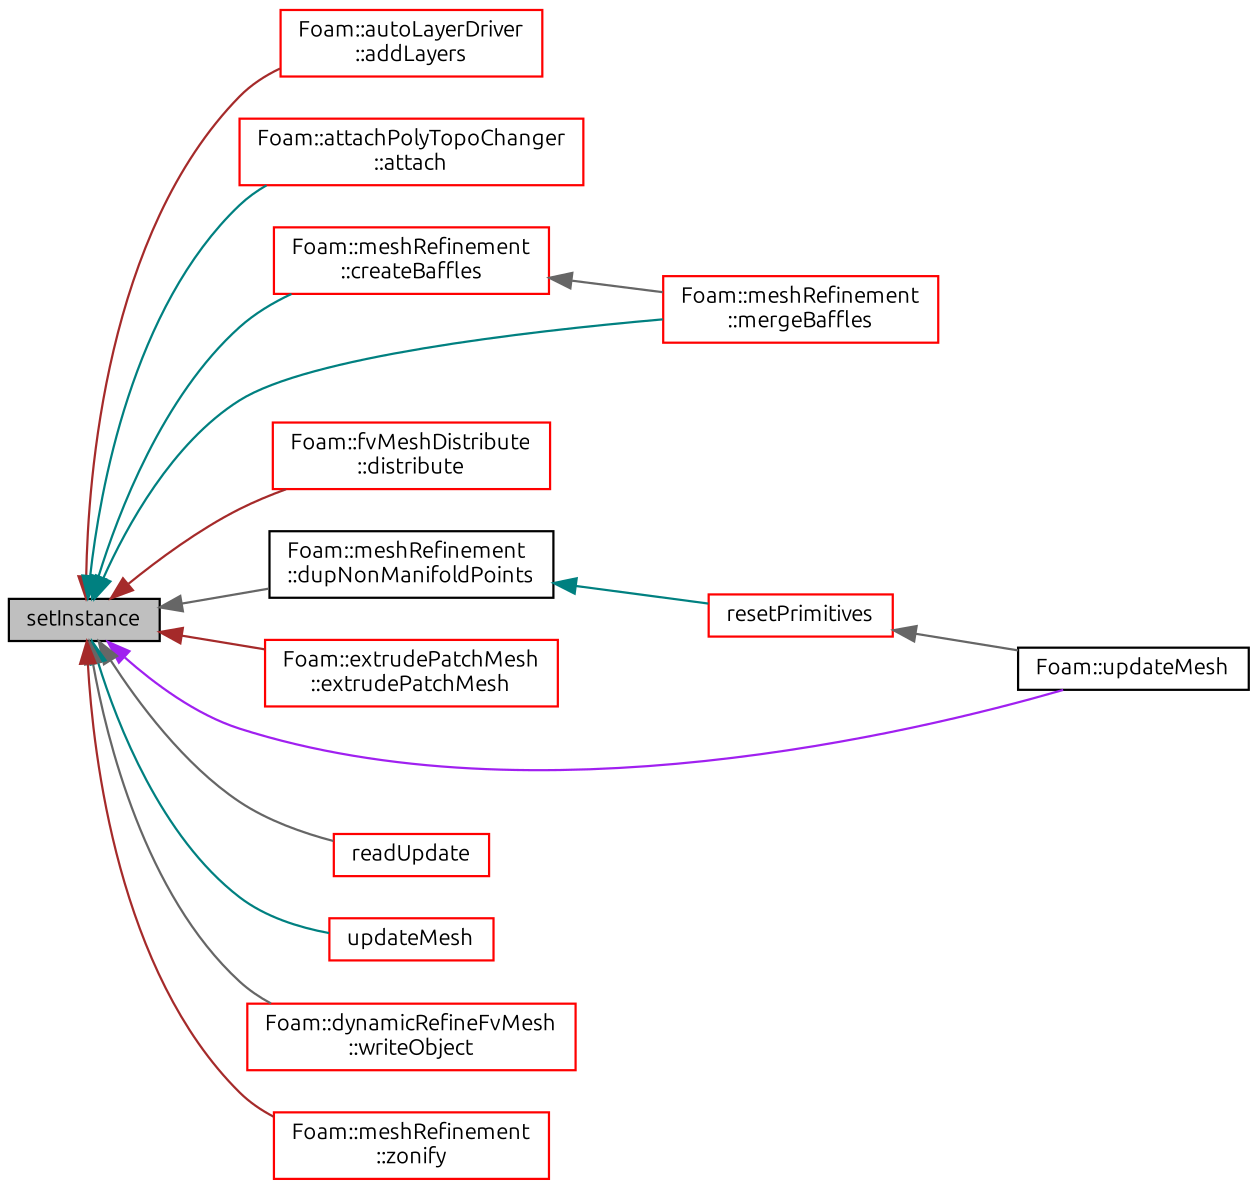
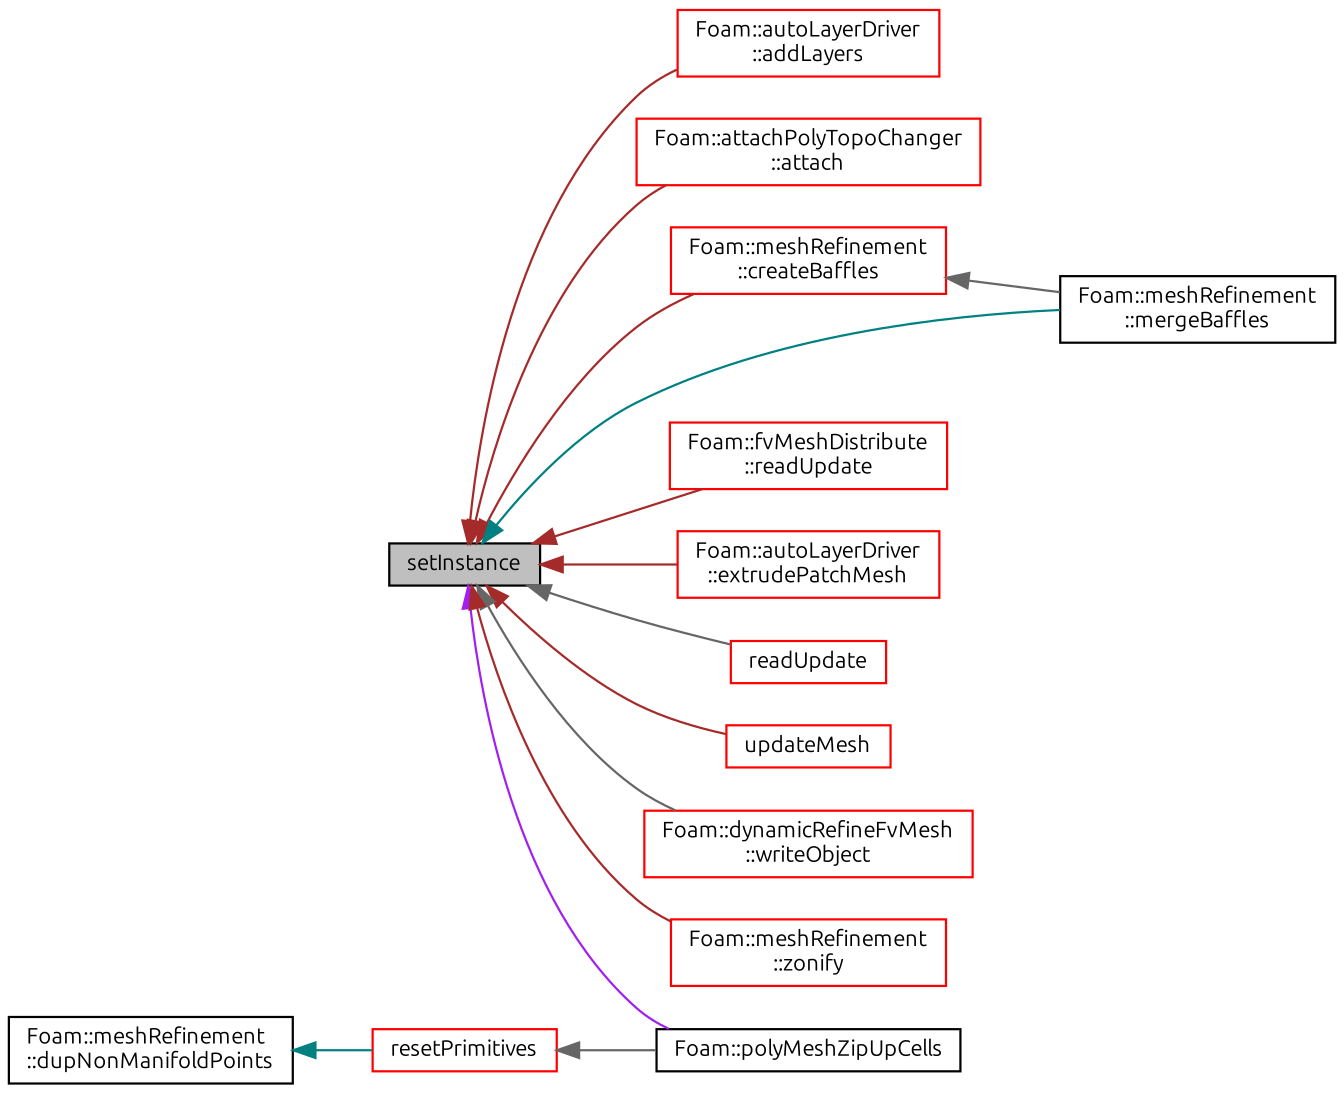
node "Foam::meshRefinement ::mergeBaffles": color red -> black
edge "Foam::attachPolyTopoChanger ::attach" -> "setInstance": color teal -> brown
edge "Foam::meshRefinement ::createBaffles" -> "setInstance": color teal -> brown
node "Foam::fvMeshDistribute ::distribute": label "Foam::fvMeshDistribute ::distribute" -> "Foam::fvMeshDistribute ::readUpdate"
edge "Foam::meshRefinement ::dupNonManifoldPoints" -> "setInstance": removed
node "Foam::updateMesh": label "Foam::updateMesh" -> "Foam::polyMeshZipUpCells"
node "Foam::extrudePatchMesh ::extrudePatchMesh": label "Foam::extrudePatchMesh ::extrudePatchMesh" -> "Foam::autoLayerDriver ::extrudePatchMesh"
edge "updateMesh" -> "setInstance": color teal -> brown
